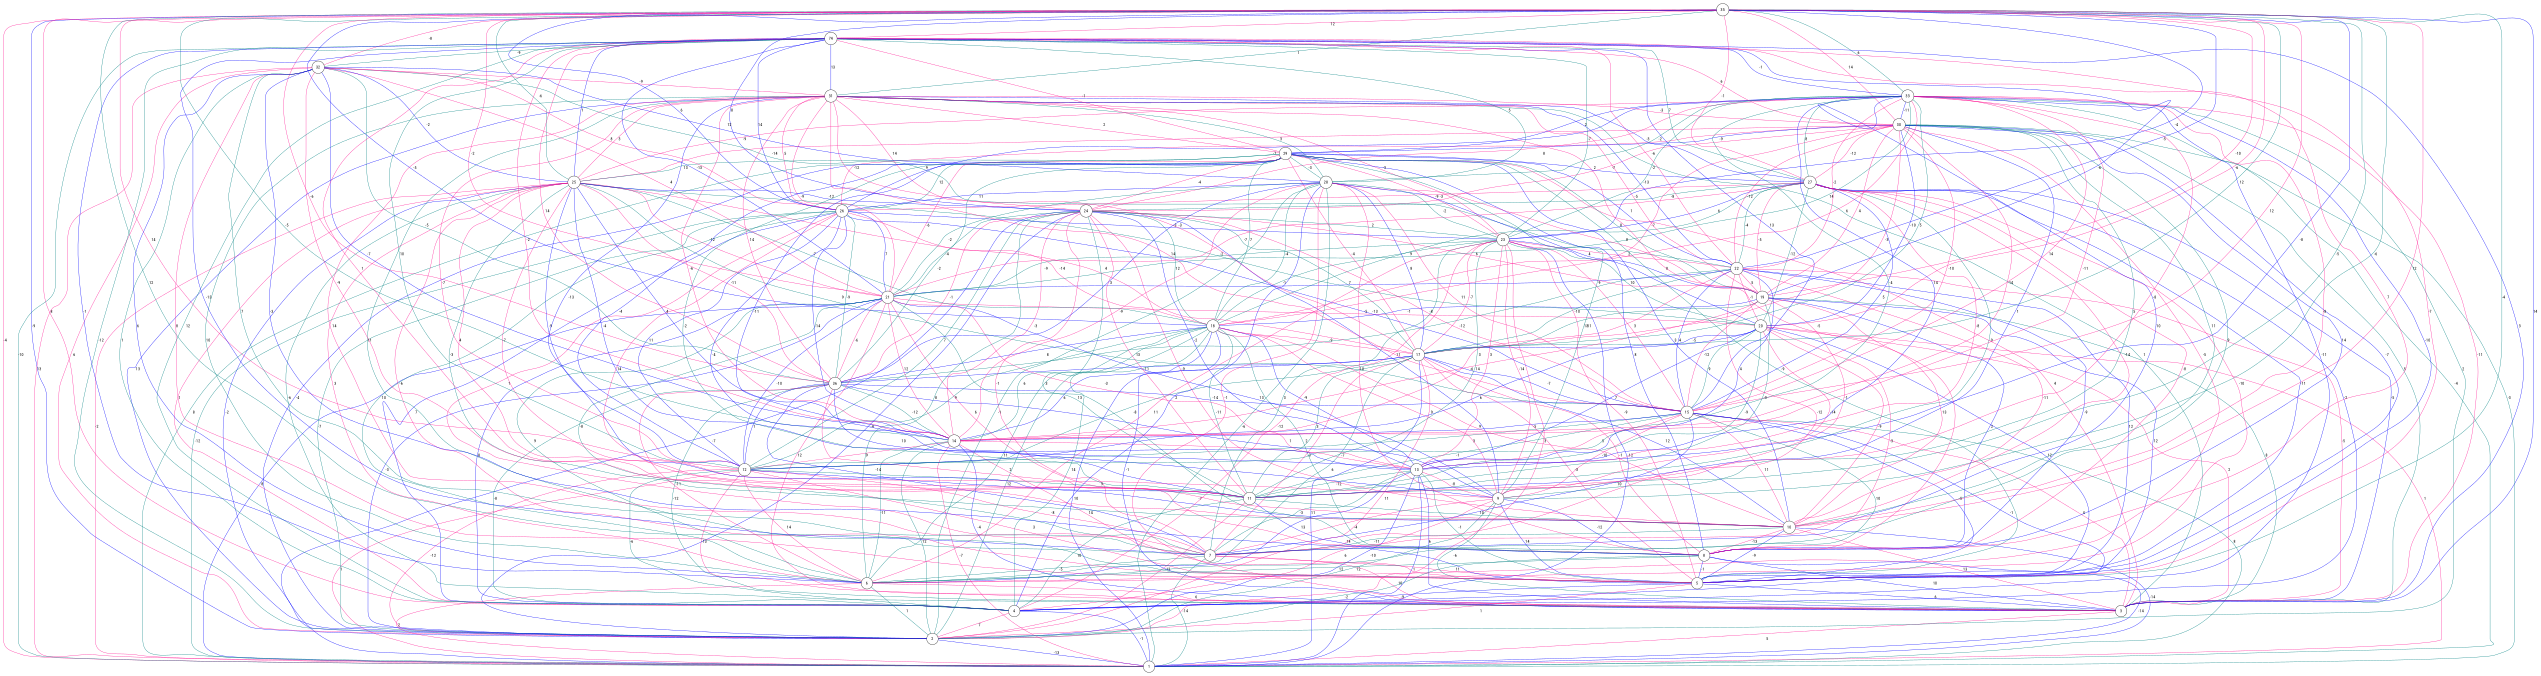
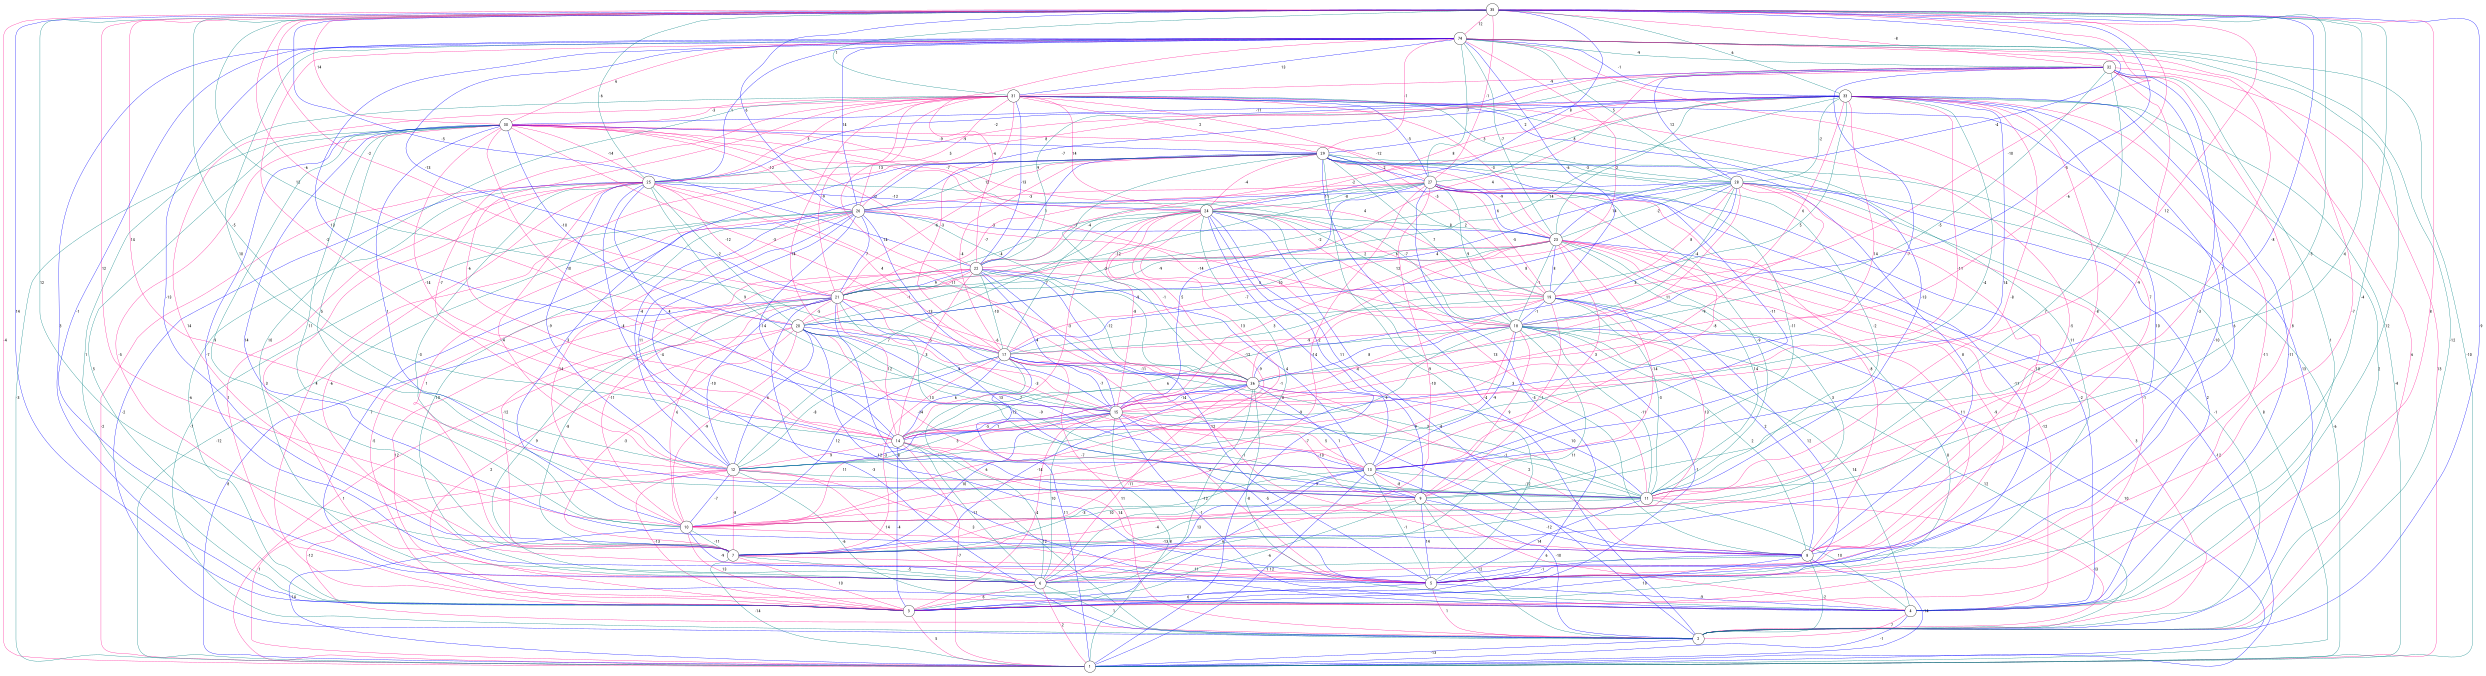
edge "25" -- "9": removed, label "-7"
